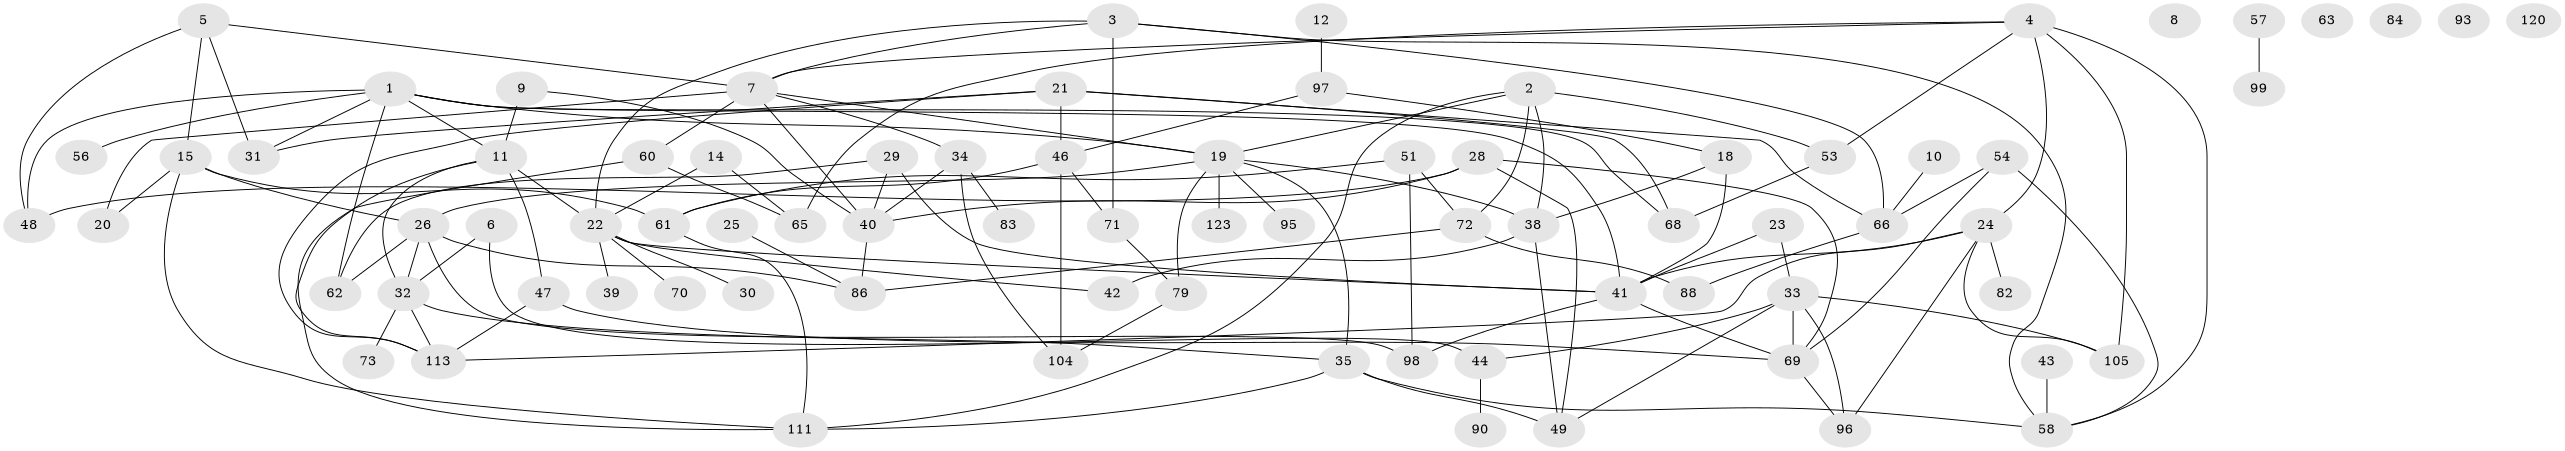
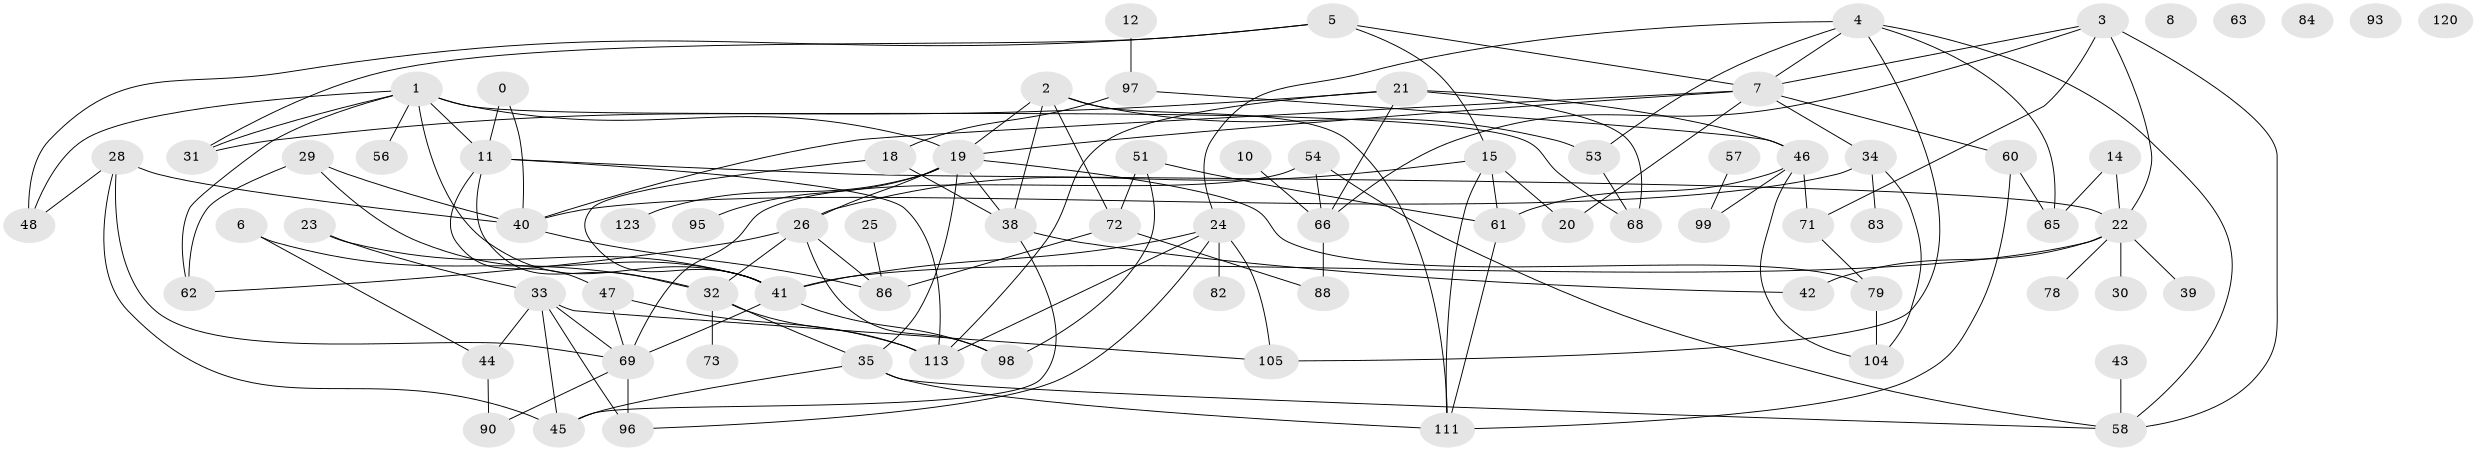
node "9": label "9" -> "0"
edge "46" -- "99": added
node "70": label "70" -> "78"
edge "69" -- "90": added
node "49": label "49" -> "45"
